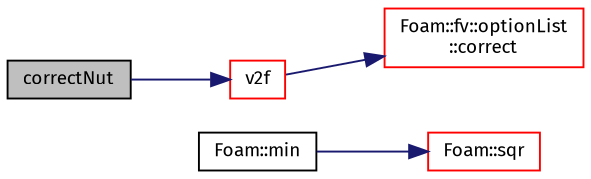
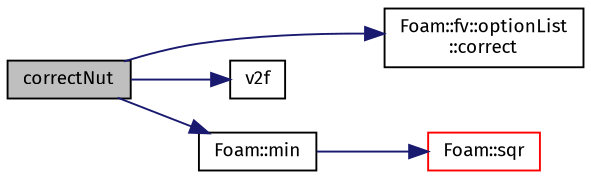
node "Foam::fv::optionList ::correct": color red -> black
edge "v2f" -> "Foam::fv::optionList ::correct": now "correctNut" -> "Foam::fv::optionList ::correct"
node "v2f": color red -> black
edge "correctNut" -> "Foam::min": added
